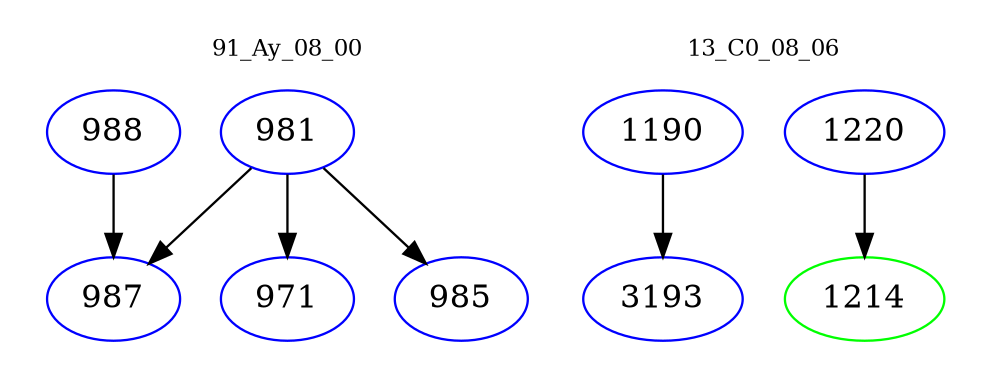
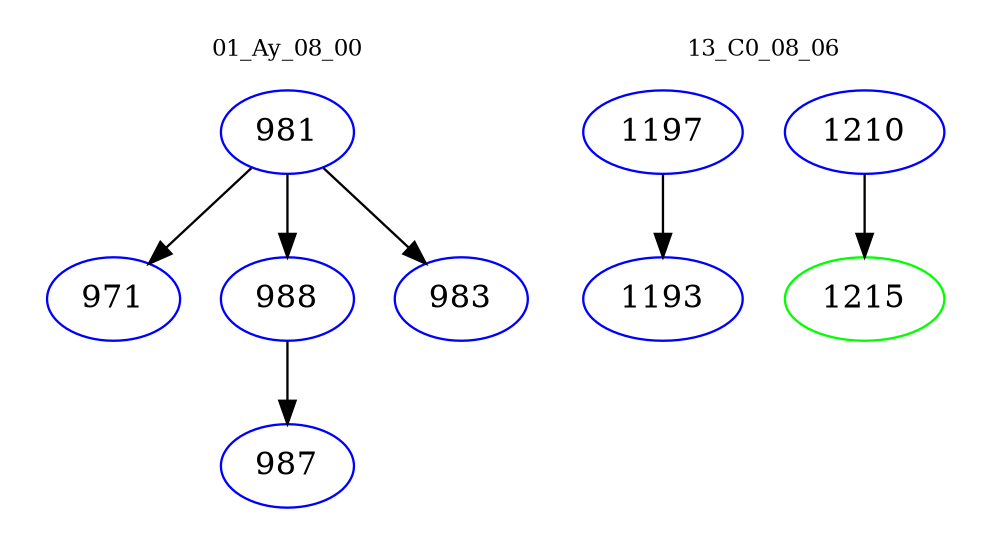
cluster "91_Ay_08_00": label "91_Ay_08_00" -> "01_Ay_08_00"
node "1190": label "1190" -> "1197"
node "1220": label "1220" -> "1210"
edge "981" -> "987": now "981" -> "988"
node "985": label "985" -> "983"
node "3193": label "3193" -> "1193"
node "1214": label "1214" -> "1215"
